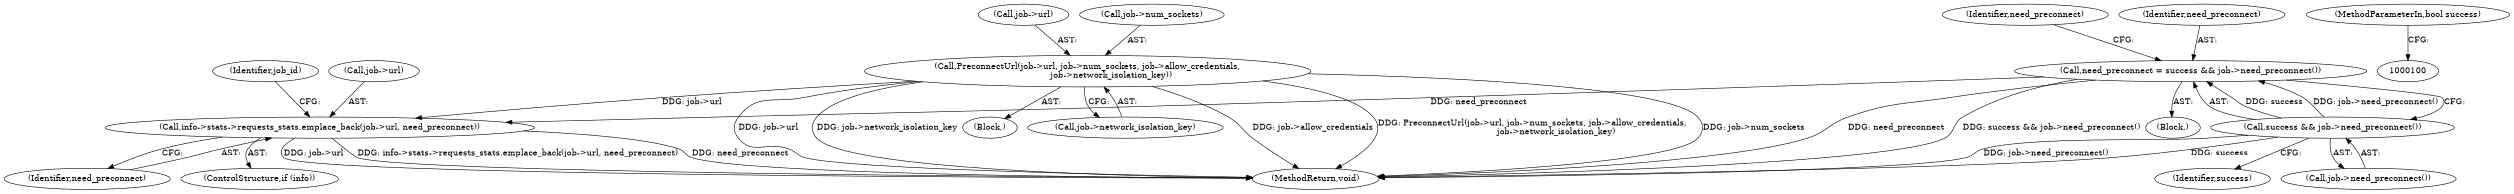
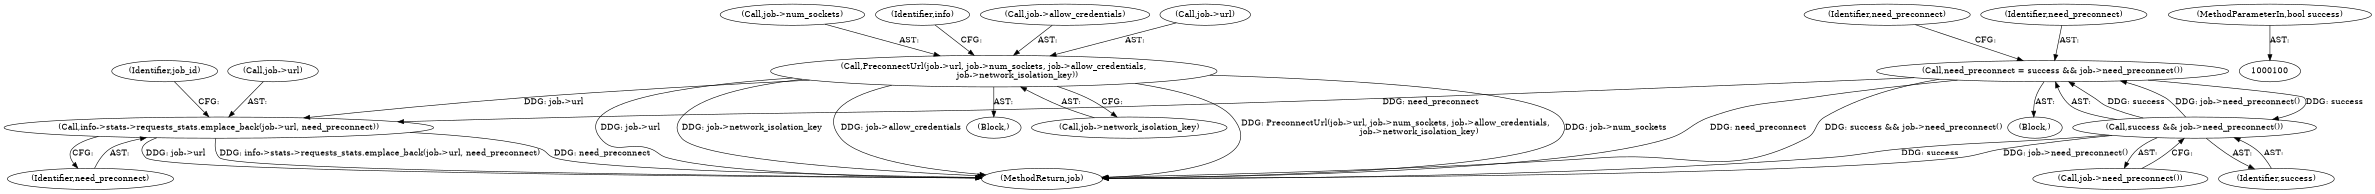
node "(Identifier,info)": added
node "(Call,job->allow_credentials)": added
edge "(MethodParameterIn,bool success)" -> "1000100": label "CFG: " -> "AST: "
edge "(Call,need_preconnect = success && job->need_preconnect())" -> "(Call,success && job->need_preconnect())": label "CFG: " -> "DDG: success"
edge "(Identifier,success)" -> "(Call,success && job->need_preconnect())": added, label "AST:"
edge "(Call,success && job->need_preconnect())" -> "(Identifier,success)": label "CFG: " -> "AST: "
edge "(Call,job->need_preconnect())" -> "(Call,success && job->need_preconnect())": label "AST: " -> "CFG: "
node "(ControlStructure,if (info))": removed
node "(MethodReturn,void)": label "(MethodReturn,void)" -> "(MethodReturn,job)"
